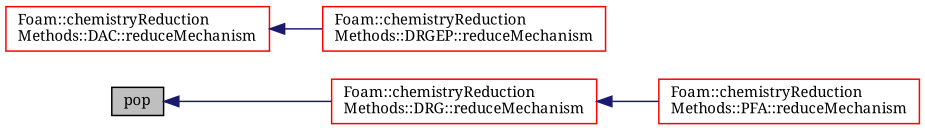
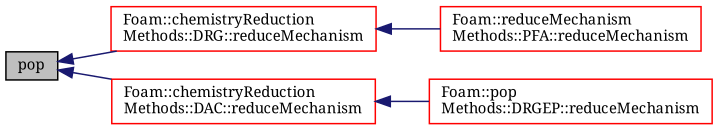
node "Foam::chemistryReduction Methods::DRGEP::reduceMechanism": label "Foam::chemistryReduction Methods::DRGEP::reduceMechanism" -> "Foam::pop Methods::DRGEP::reduceMechanism"
edge "Foam::chemistryReduction Methods::DAC::reduceMechanism" -> "pop": added
node "Foam::chemistryReduction Methods::PFA::reduceMechanism": label "Foam::chemistryReduction Methods::PFA::reduceMechanism" -> "Foam::reduceMechanism Methods::PFA::reduceMechanism"
